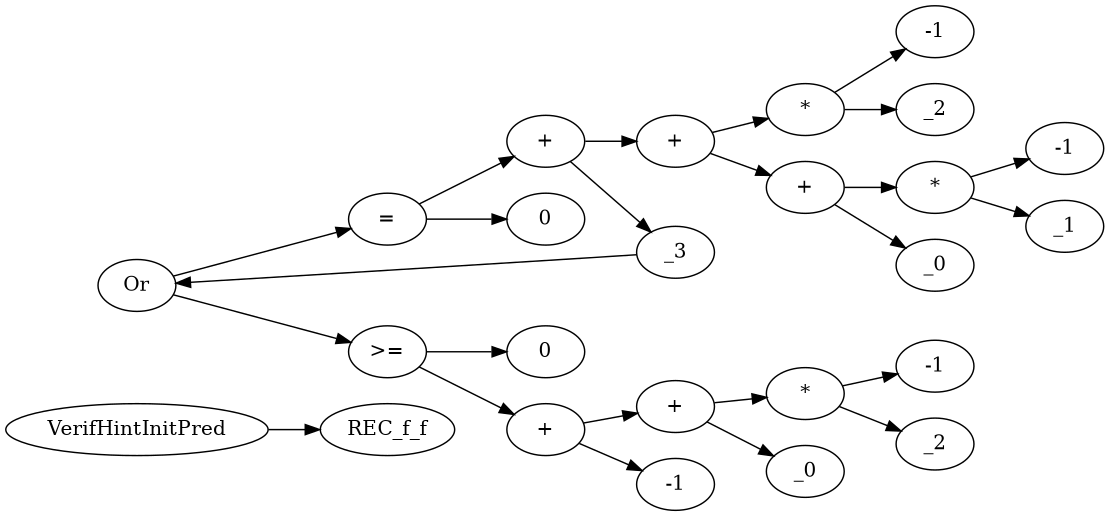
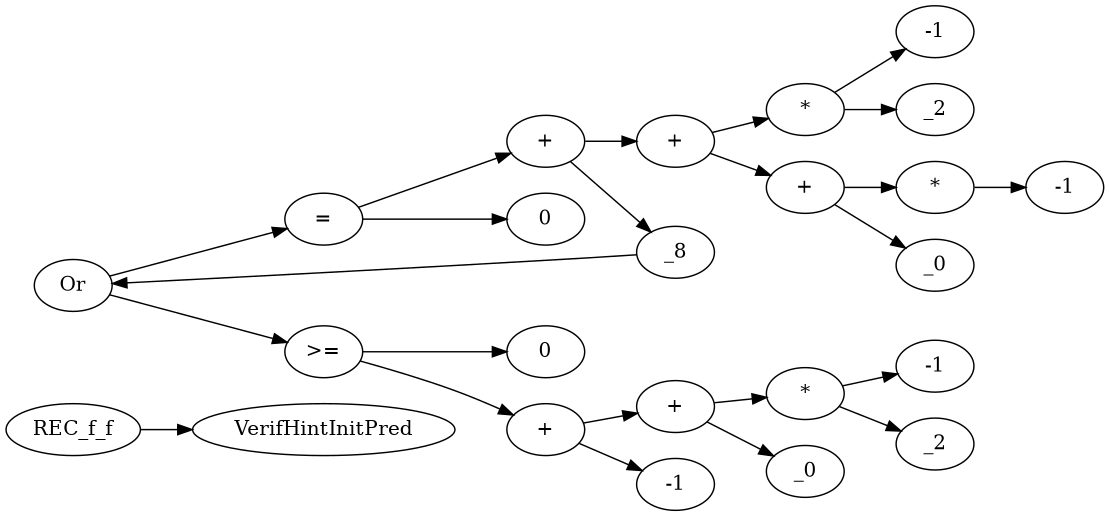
node "_1": removed
node "_3": label "_3" -> "_8"
edge "VerifHintInitPred" -> "REC_f_f": reversed
